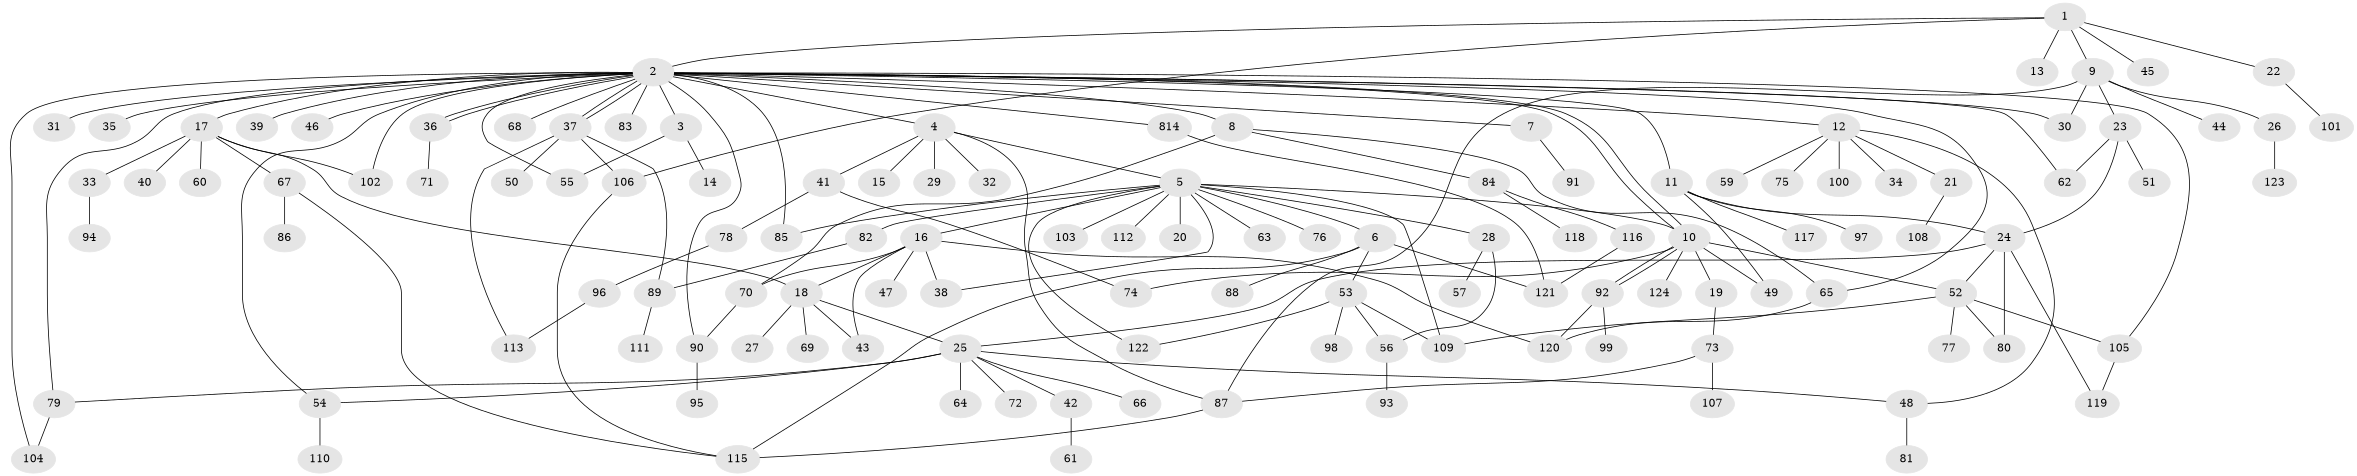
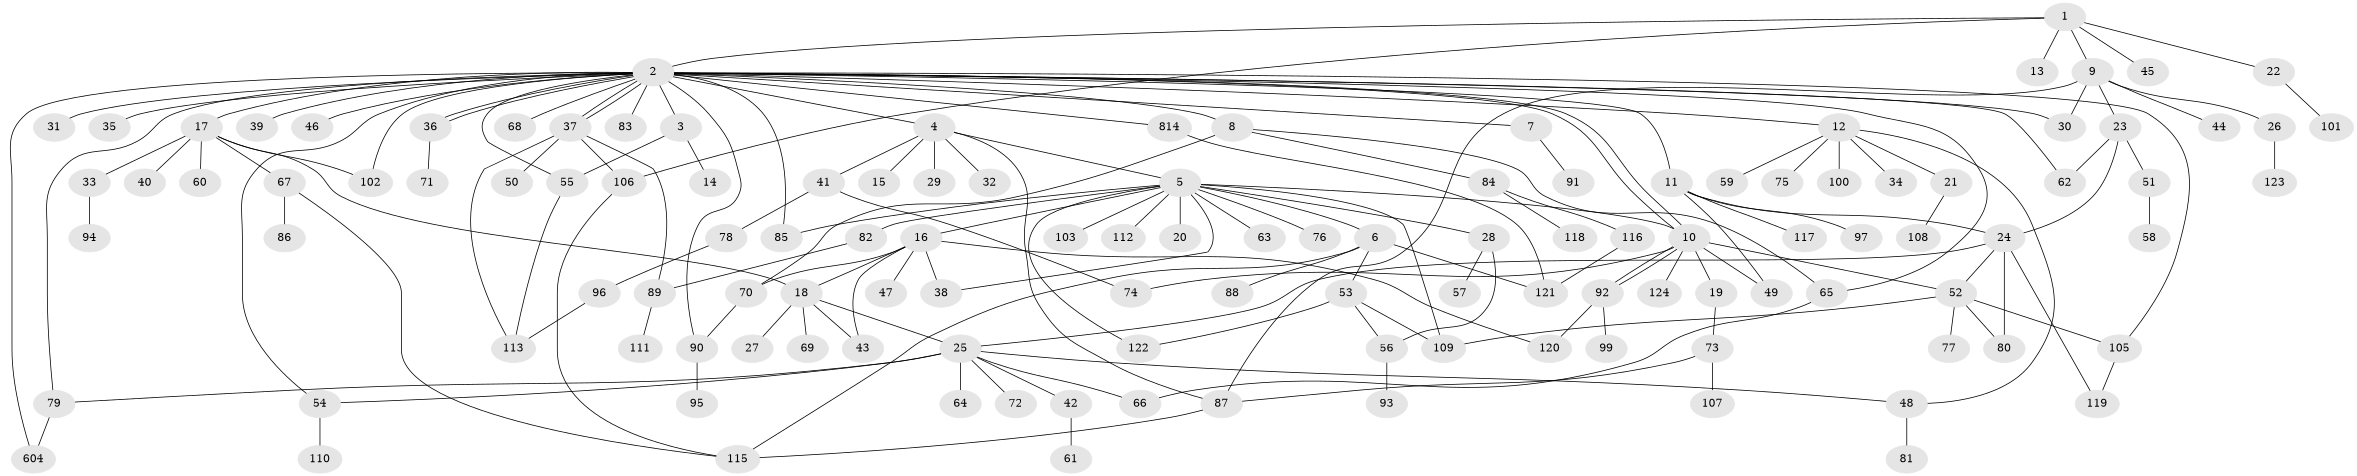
node "58": added
edge "55" -- "113": added
edge "65" -- "120": now "65" -- "66"
node "98": removed
node "104": label "104" -> "604"
